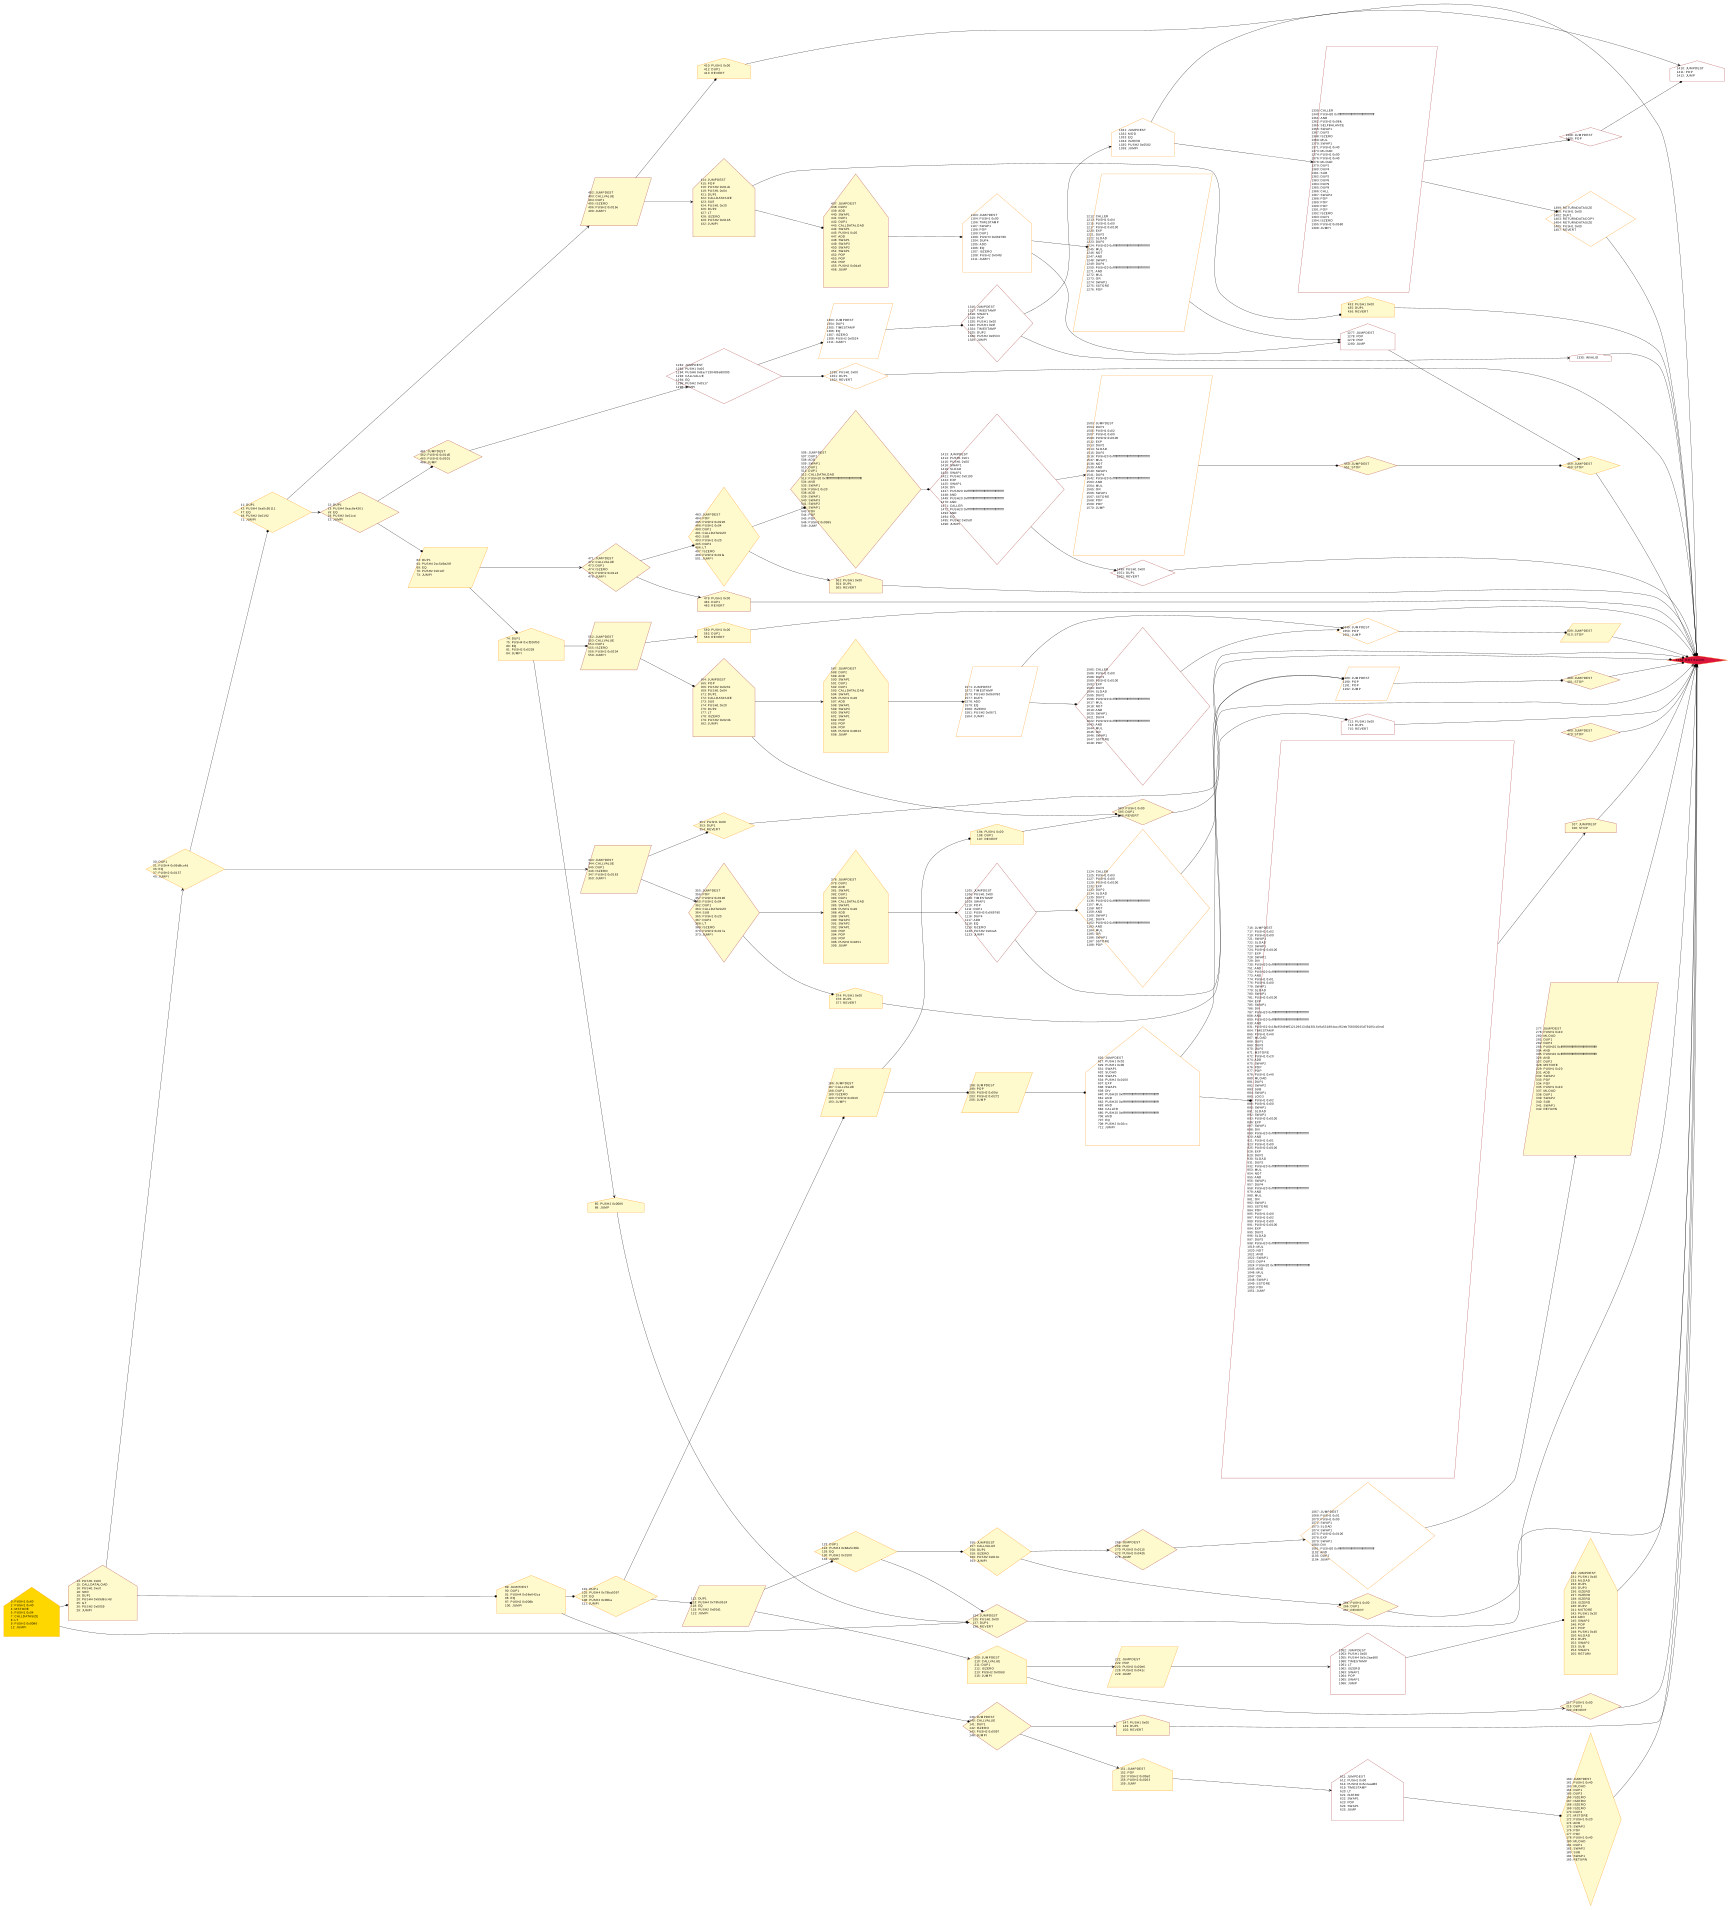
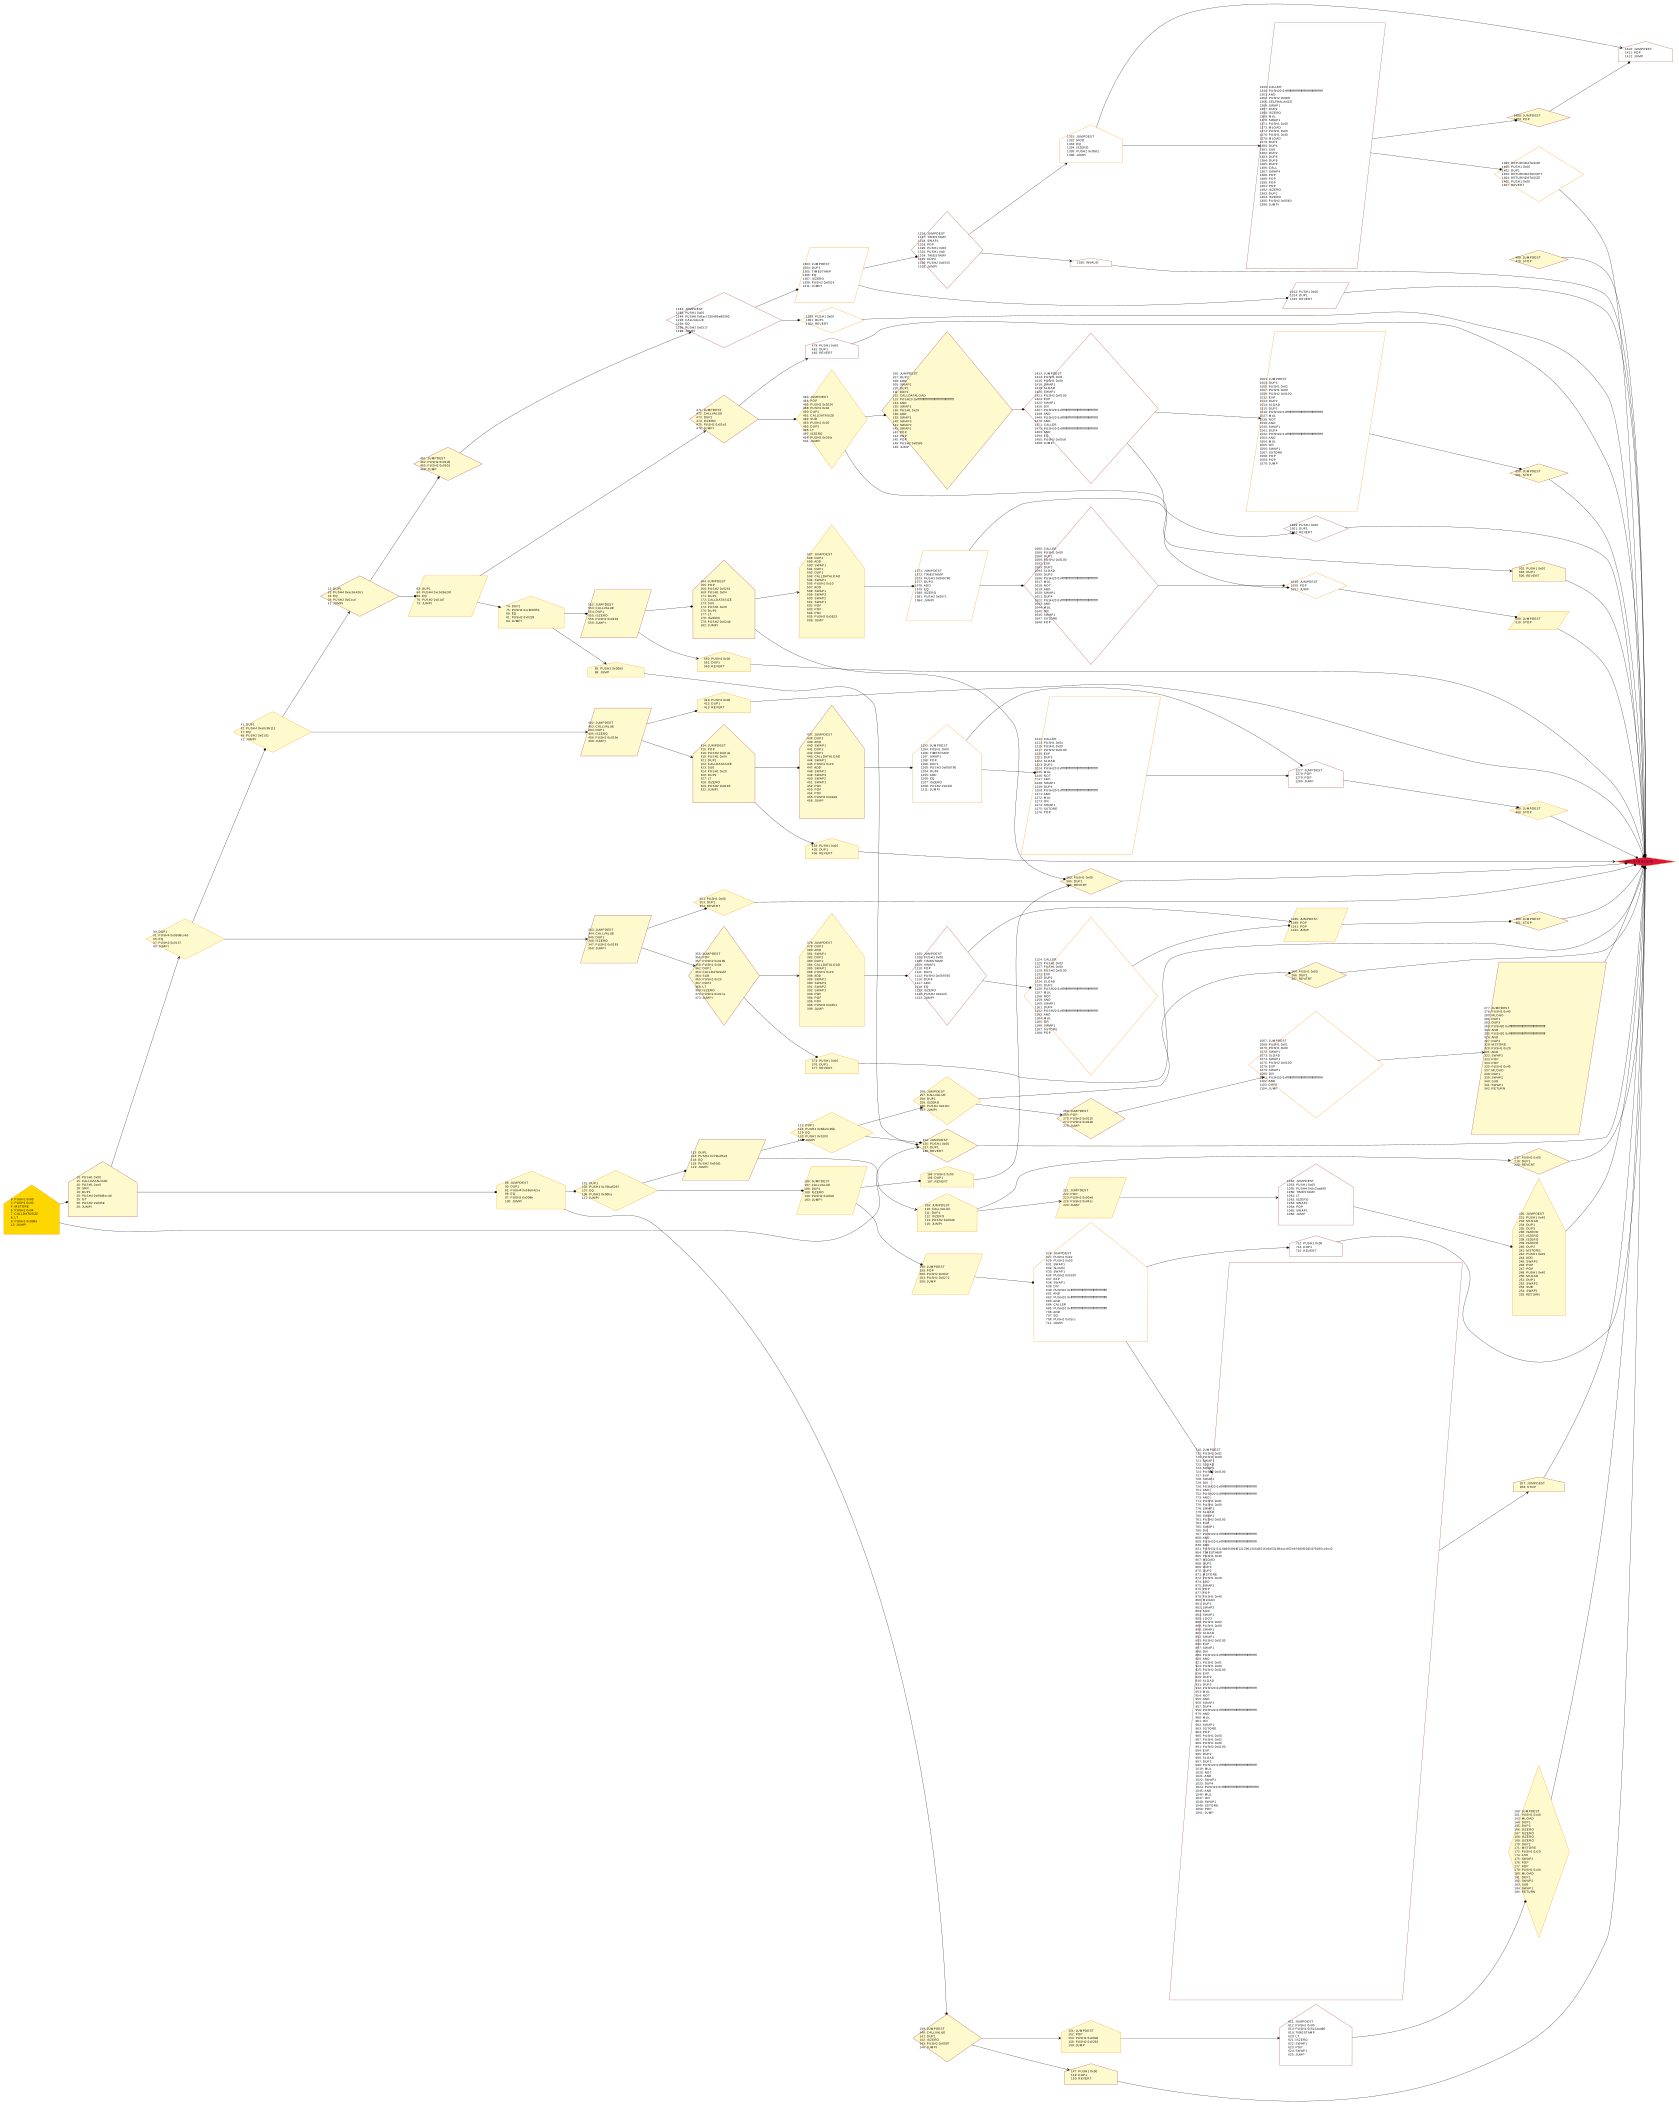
node "1408: JUMPDEST 1409: POP": fillcolor white -> lemonchiffon
node "1312: PUSH1 0x00 1314: DUP1 1315: REVERT": added
edge "550: JUMPDEST 551: STOP" -> "459: JUMPDEST 460: STOP": now "550: JUMPDEST 551: STOP" -> "1652: EXIT BLOCK"
node "479: PUSH1 0x00 481: DUP1 482: REVERT": fillcolor lemonchiffon -> white
node "1189: JUMPDEST 1190: POP 1191: POP 1192: JUMP": fillcolor white -> lemonchiffon
